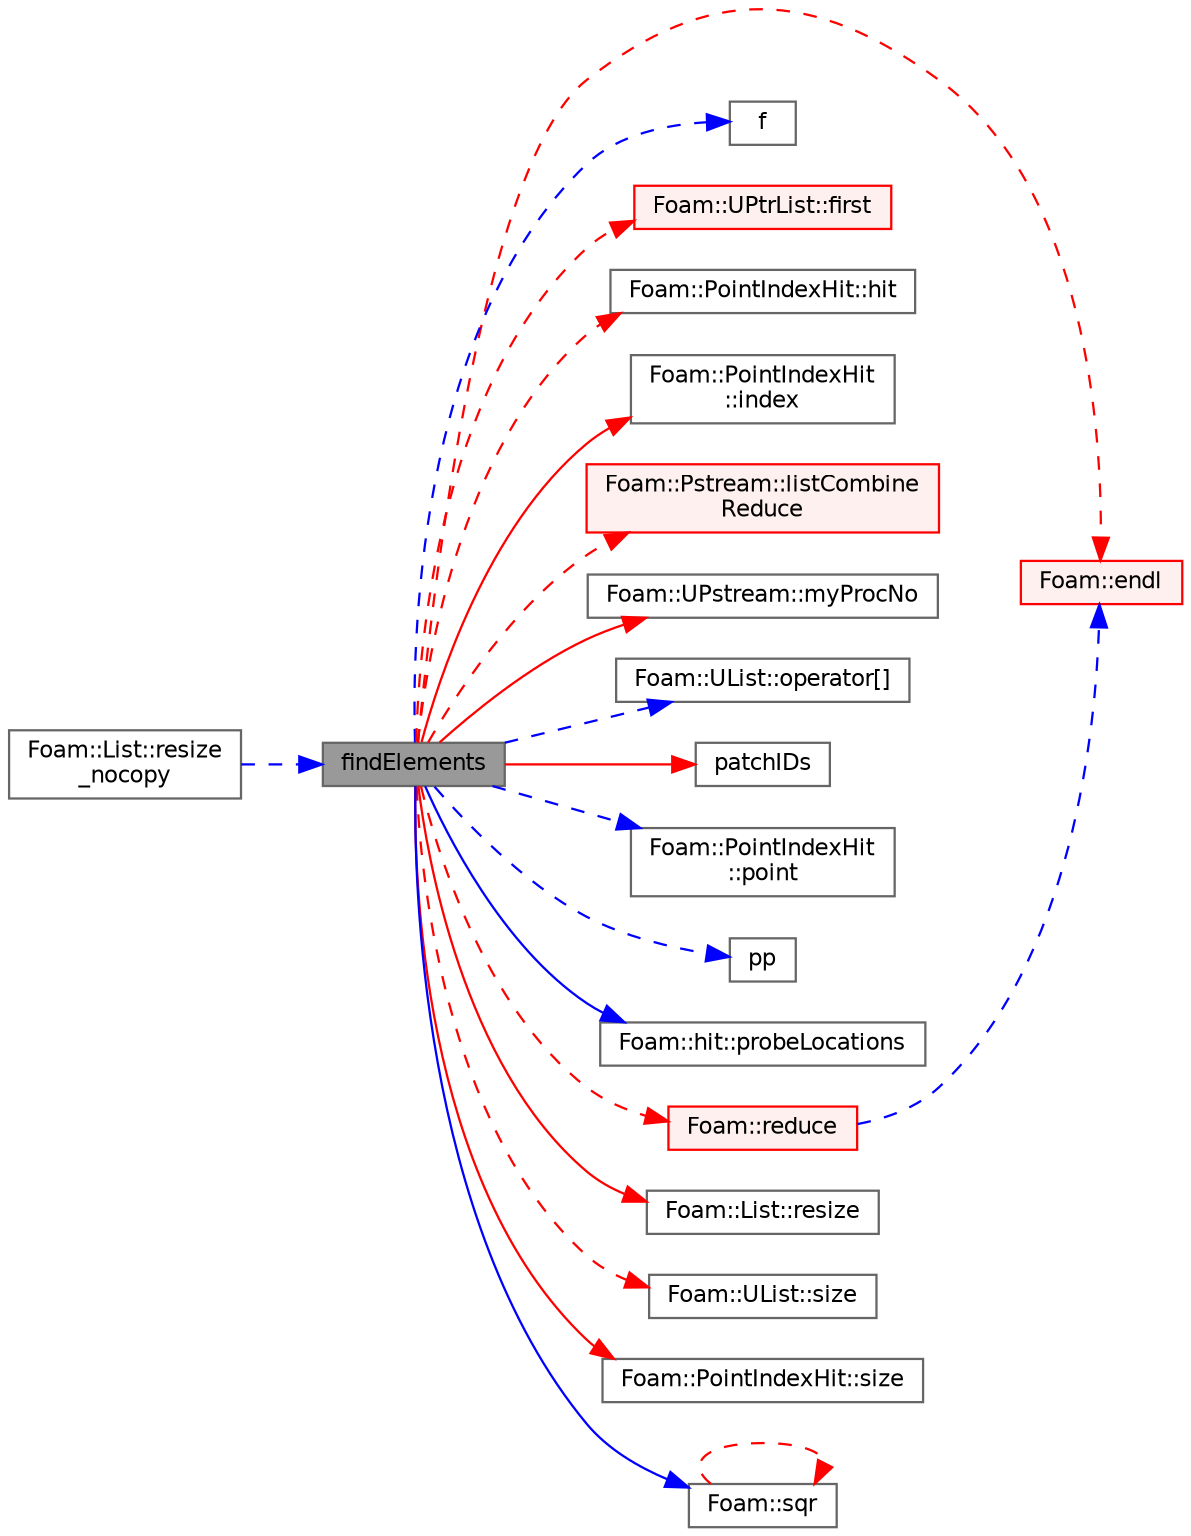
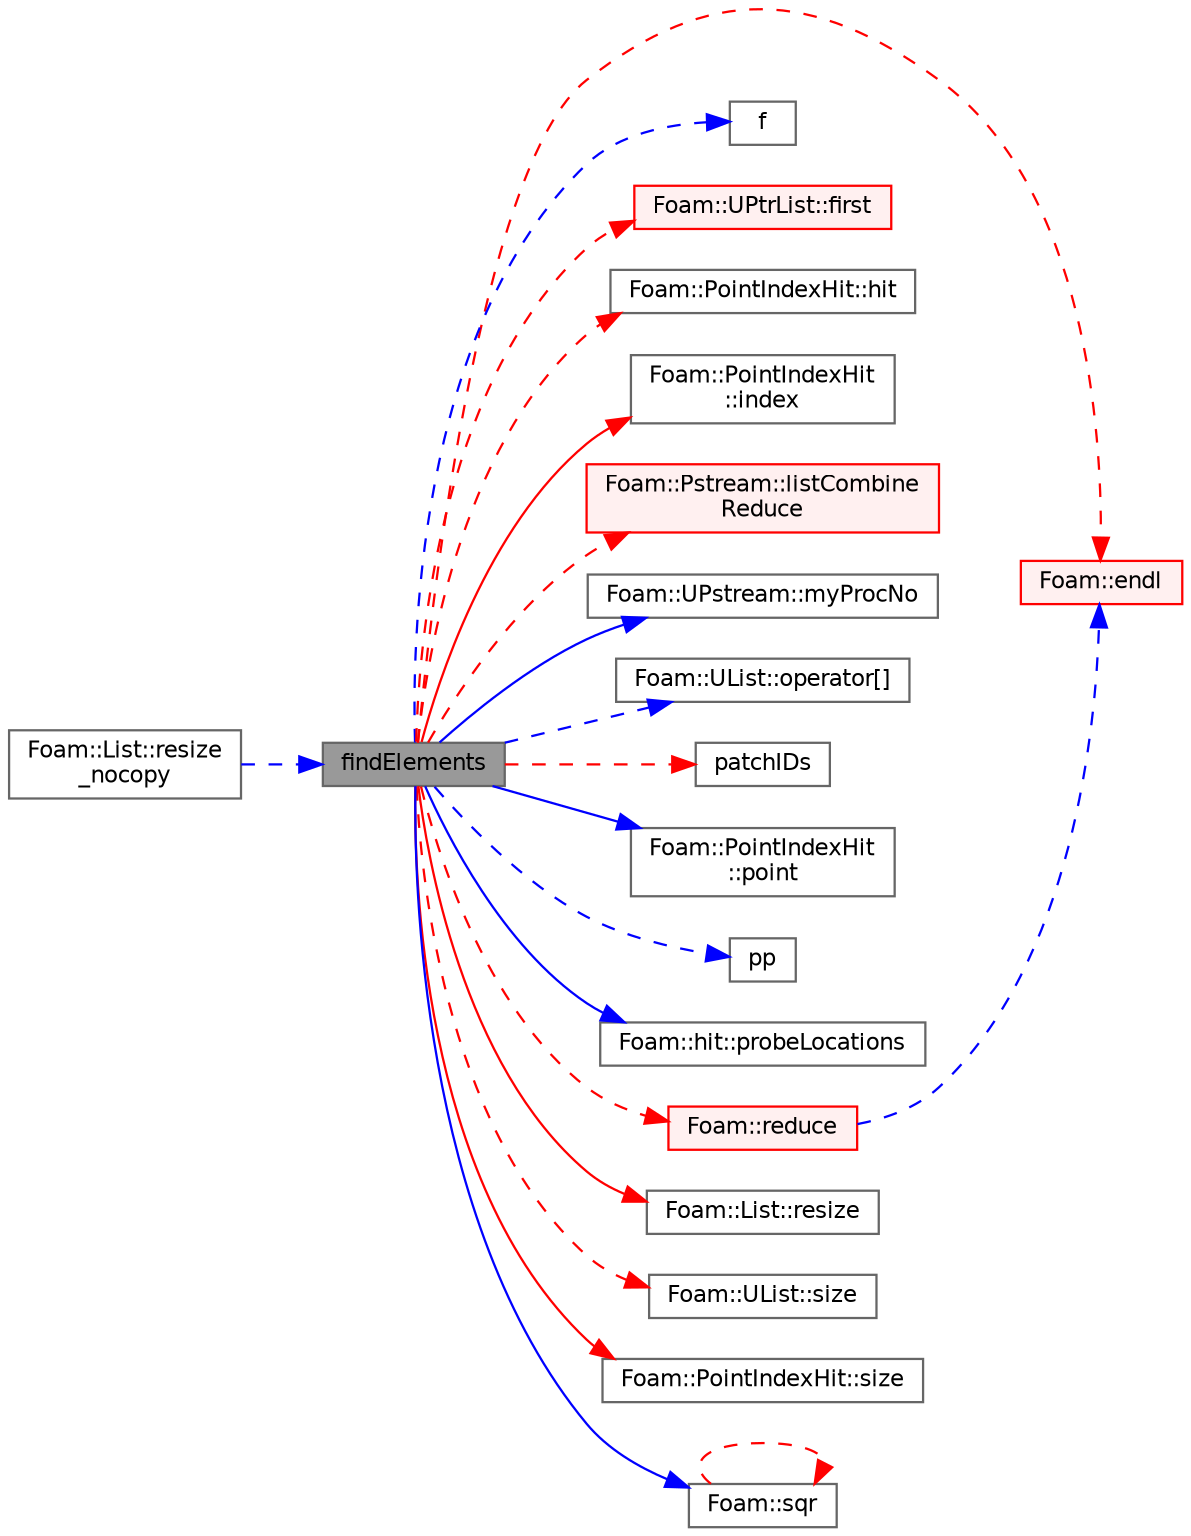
edge "findElements" -> "Foam::UPstream::myProcNo": color red -> blue
edge "findElements" -> "patchIDs": style solid -> dashed
edge "findElements" -> "Foam::PointIndexHit ::point": style dashed -> solid
